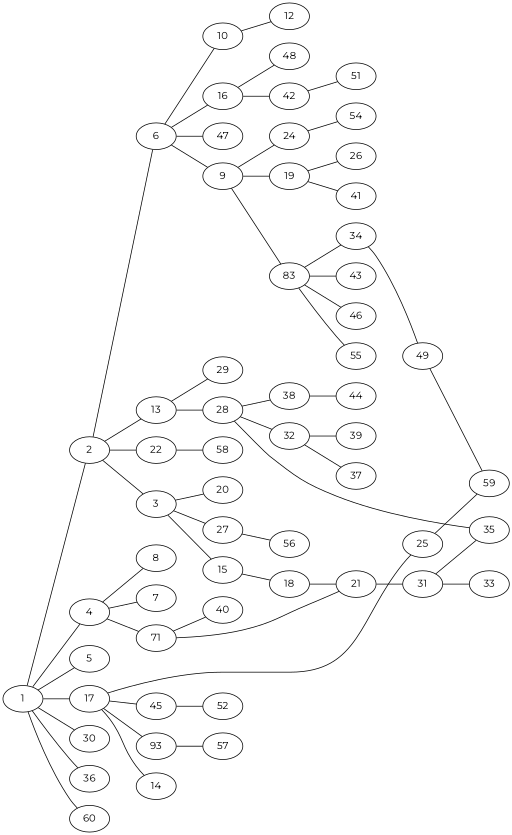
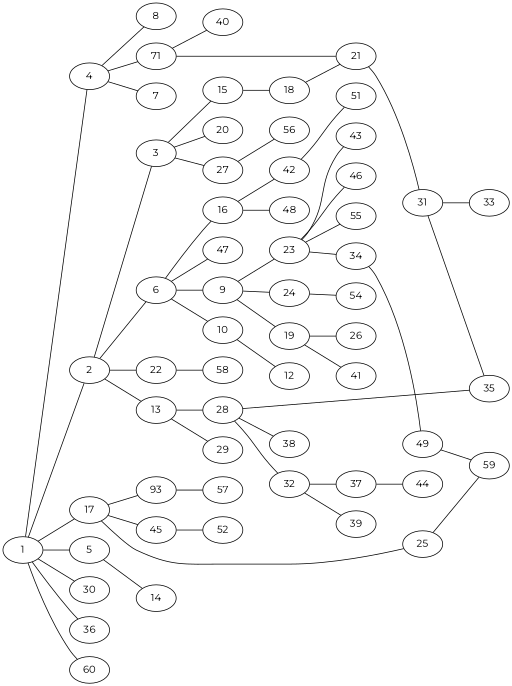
node "83": label "83" -> "23"
edge "38" -- "44": now "37" -- "44"
edge "17" -- "14": now "5" -- "14"
